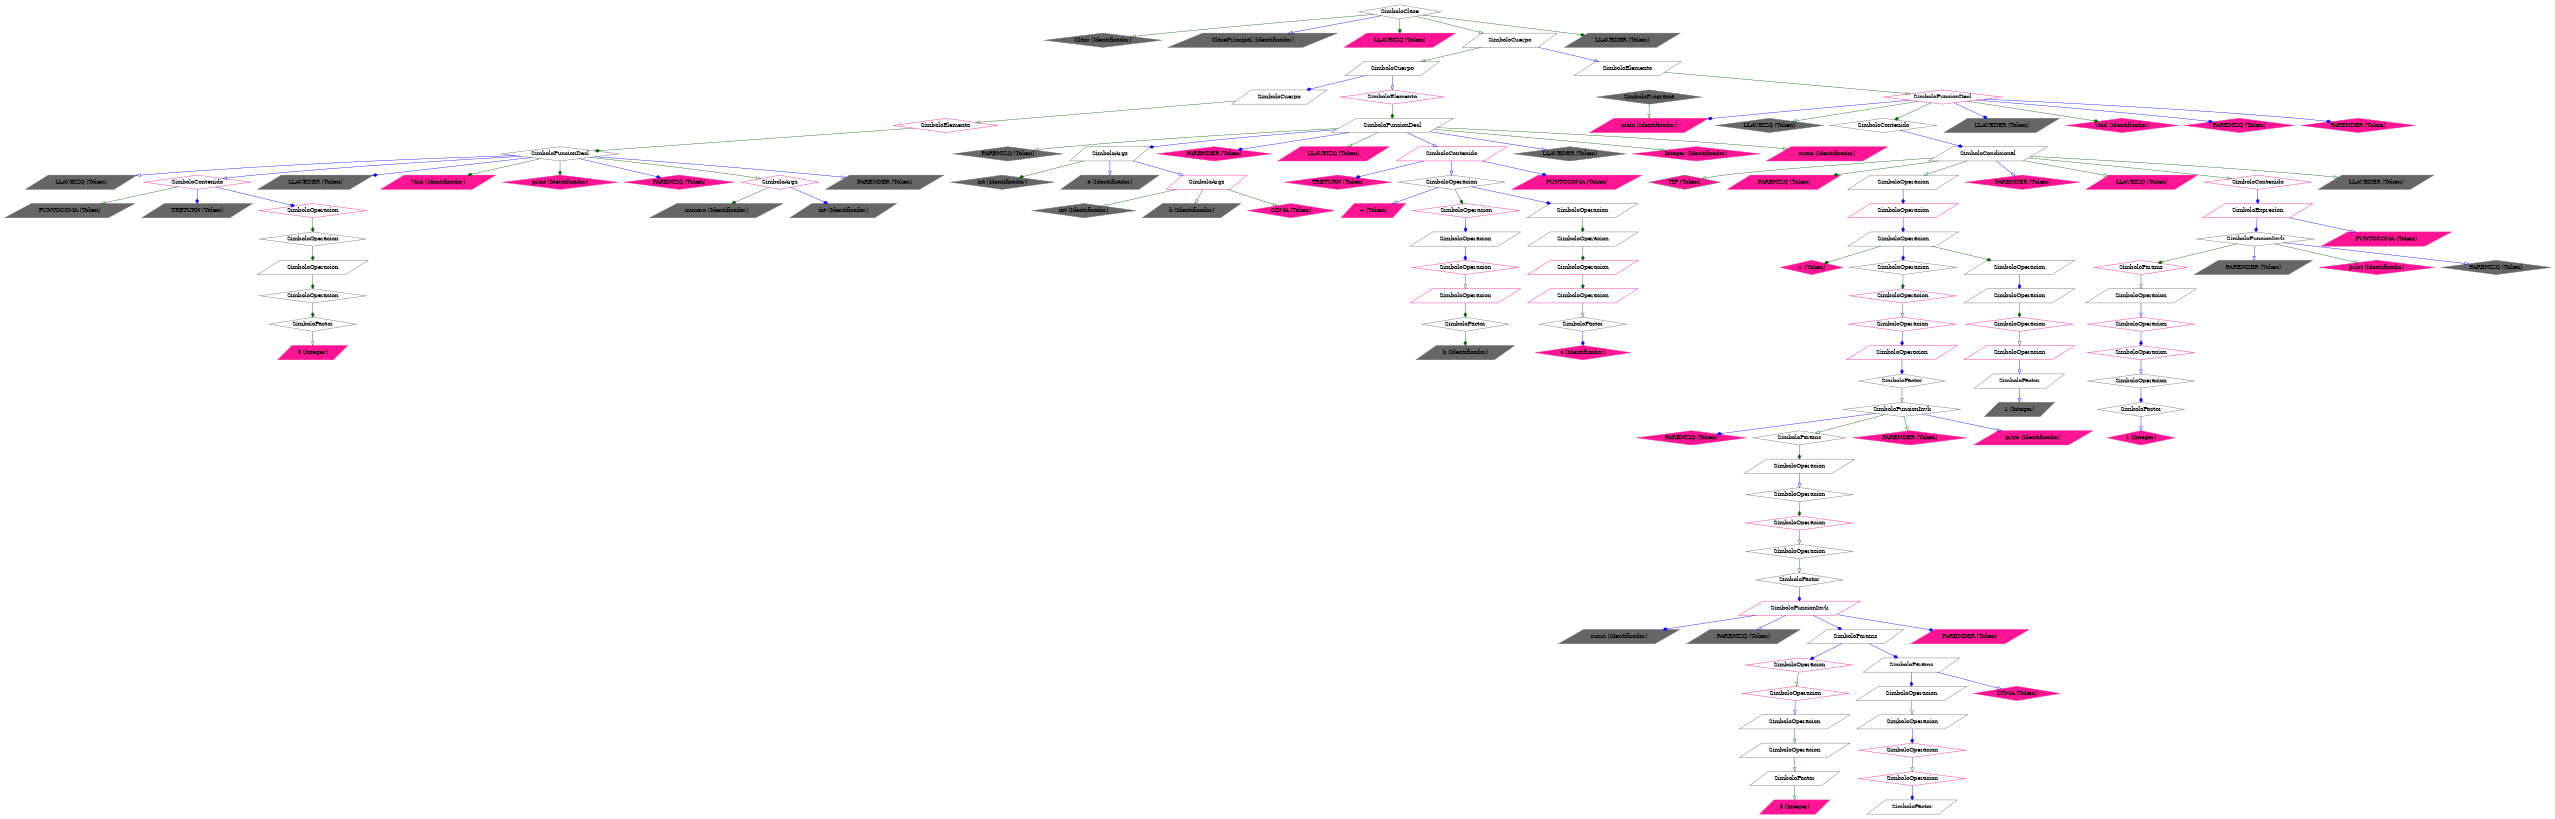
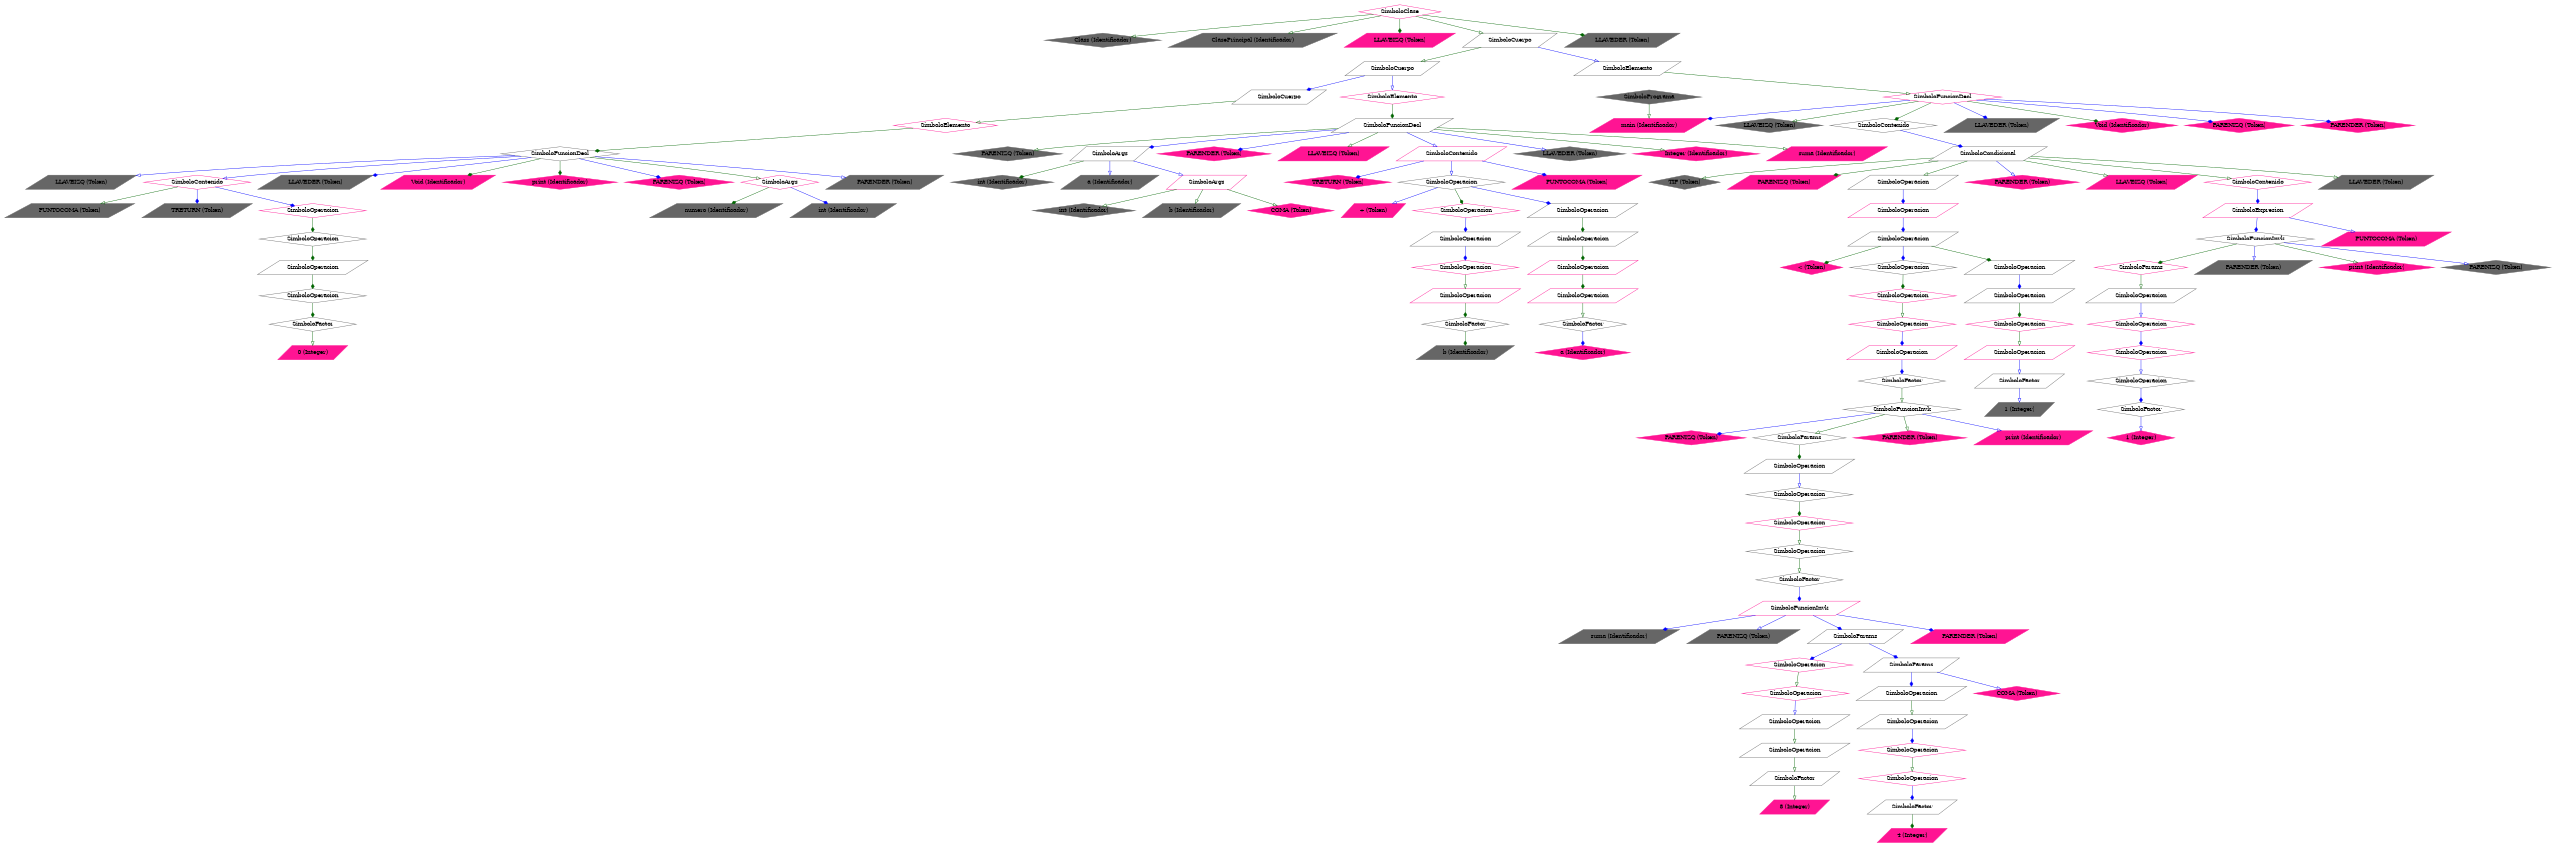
node "SimboloClase": color gray40 -> deeppink
edge "SimboloClase" -> "ClasePrincipal (Identificador)": color blue -> darkgreen
node "TIF (Token)": fillcolor deeppink -> gray40
node "4 (Integer)": added
